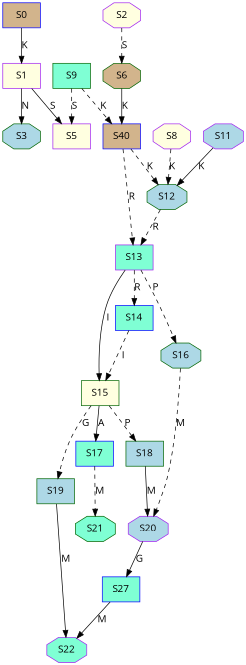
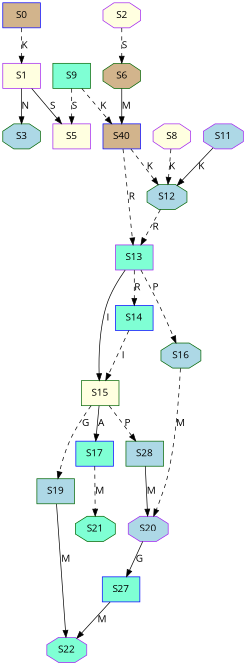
edge "S0" -> "S1": style solid -> dashed
edge "S6" -> "S40": label "K" -> "M"
node "S18": label "S18" -> "S28"
